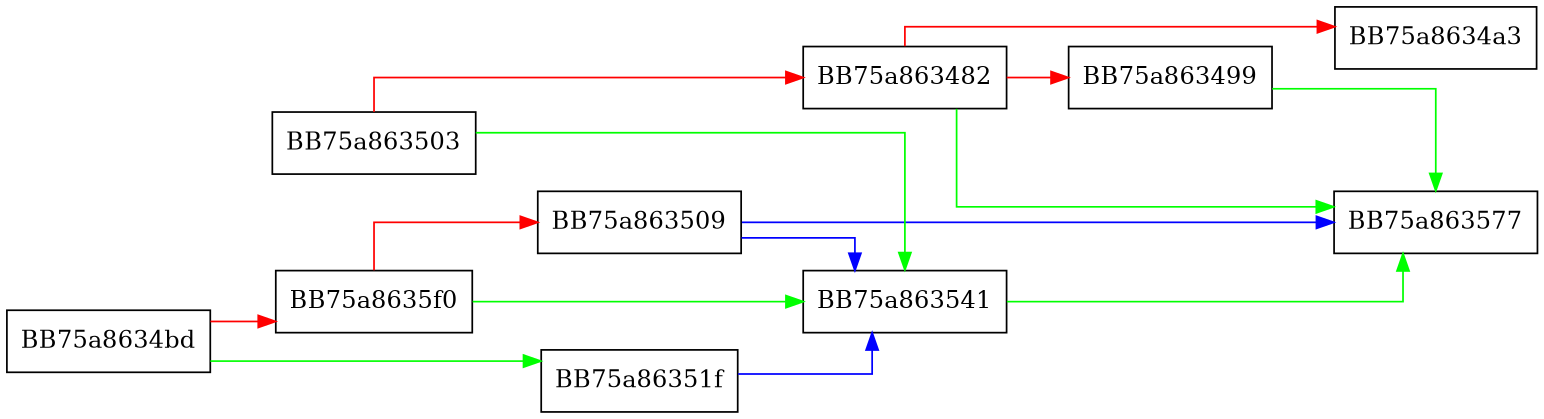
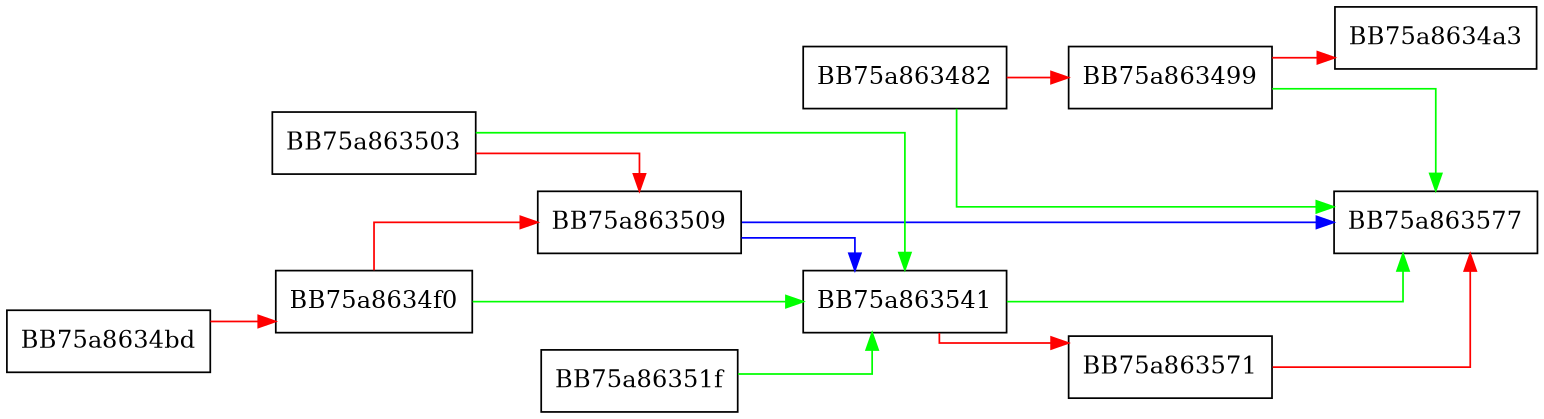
edge "BB75a863482" -> "BB75a8634a3": now "BB75a863499" -> "BB75a8634a3"
edge "BB75a863503" -> "BB75a863482": now "BB75a863503" -> "BB75a863509"
node "BB75a8635f0": label "BB75a8635f0" -> "BB75a8634f0"
edge "BB75a8634bd" -> "BB75a86351f": removed
node "BB75a863571": added
edge "BB75a86351f" -> "BB75a863541": color blue -> green
